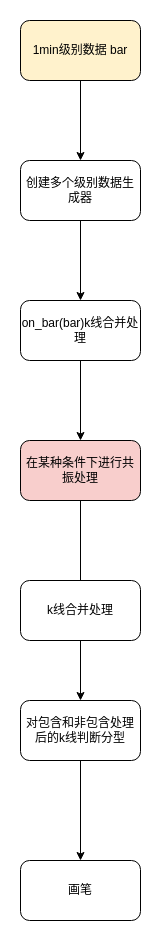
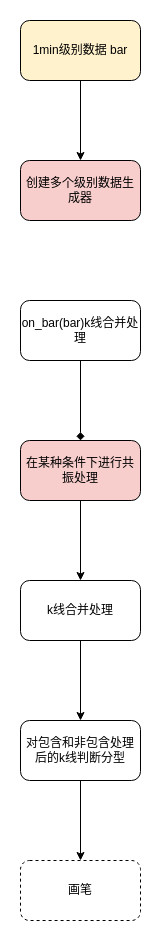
node "创建多个级别数据生成器": fillcolor #ffffff -> #f8cecc
edge "创建多个级别数据生成器" -> "on_bar(bar)k线合并处理": removed
edge "on_bar(bar)k线合并处理" -> "在某种条件下进行共振处理": arrowhead classic -> diamond
edge "在某种条件下进行共振处理" -- "k线合并处理": arrowhead none -> classic
node "对包含和非包含处理后的k线判断分型": moved (81, 731) -> (81, 751)
node "画笔": style solid -> dashed
